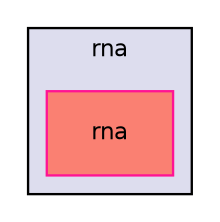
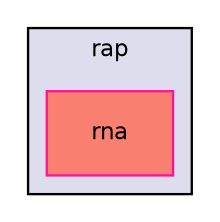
cluster "rna": label "rna" -> "rap"
